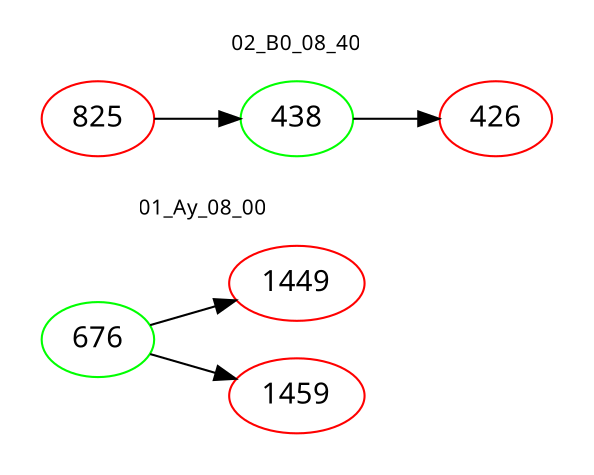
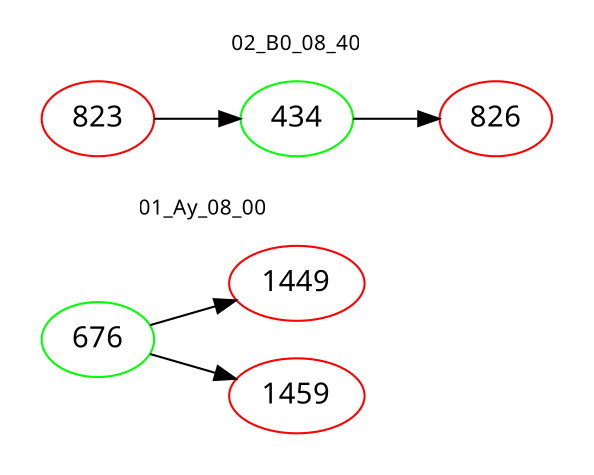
node "825": label "825" -> "823"
node "438": label "438" -> "434"
node "426": label "426" -> "826"
